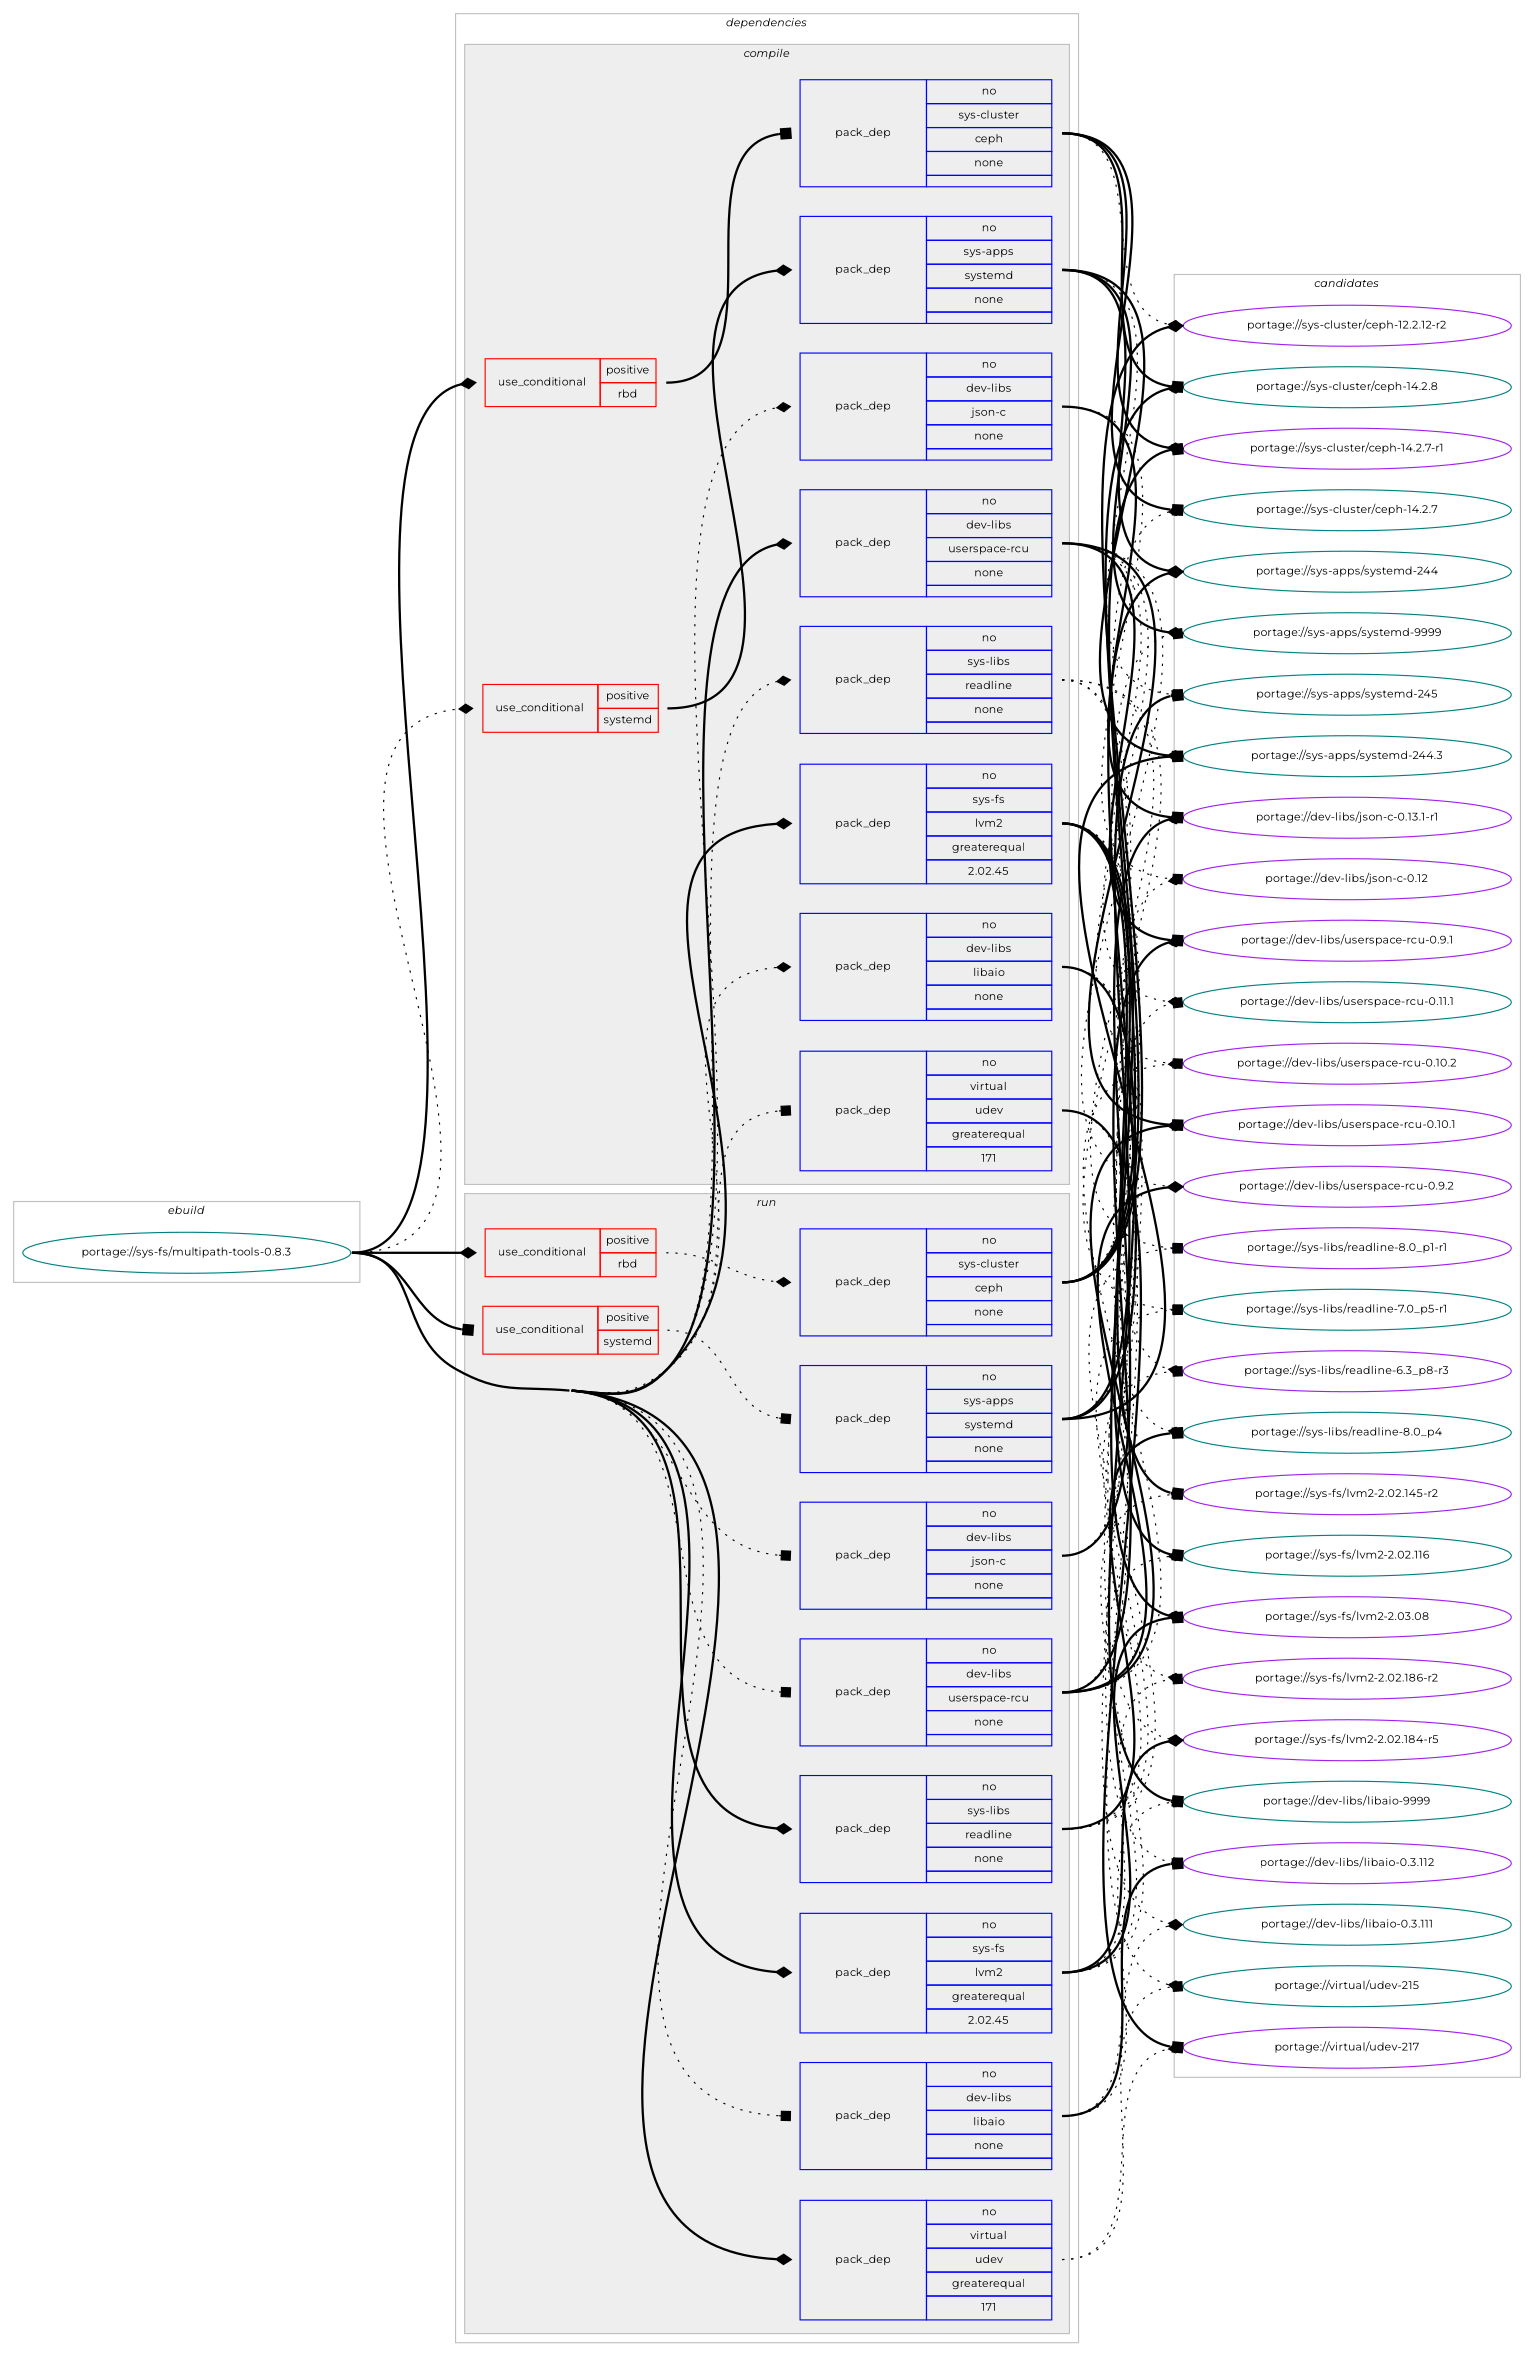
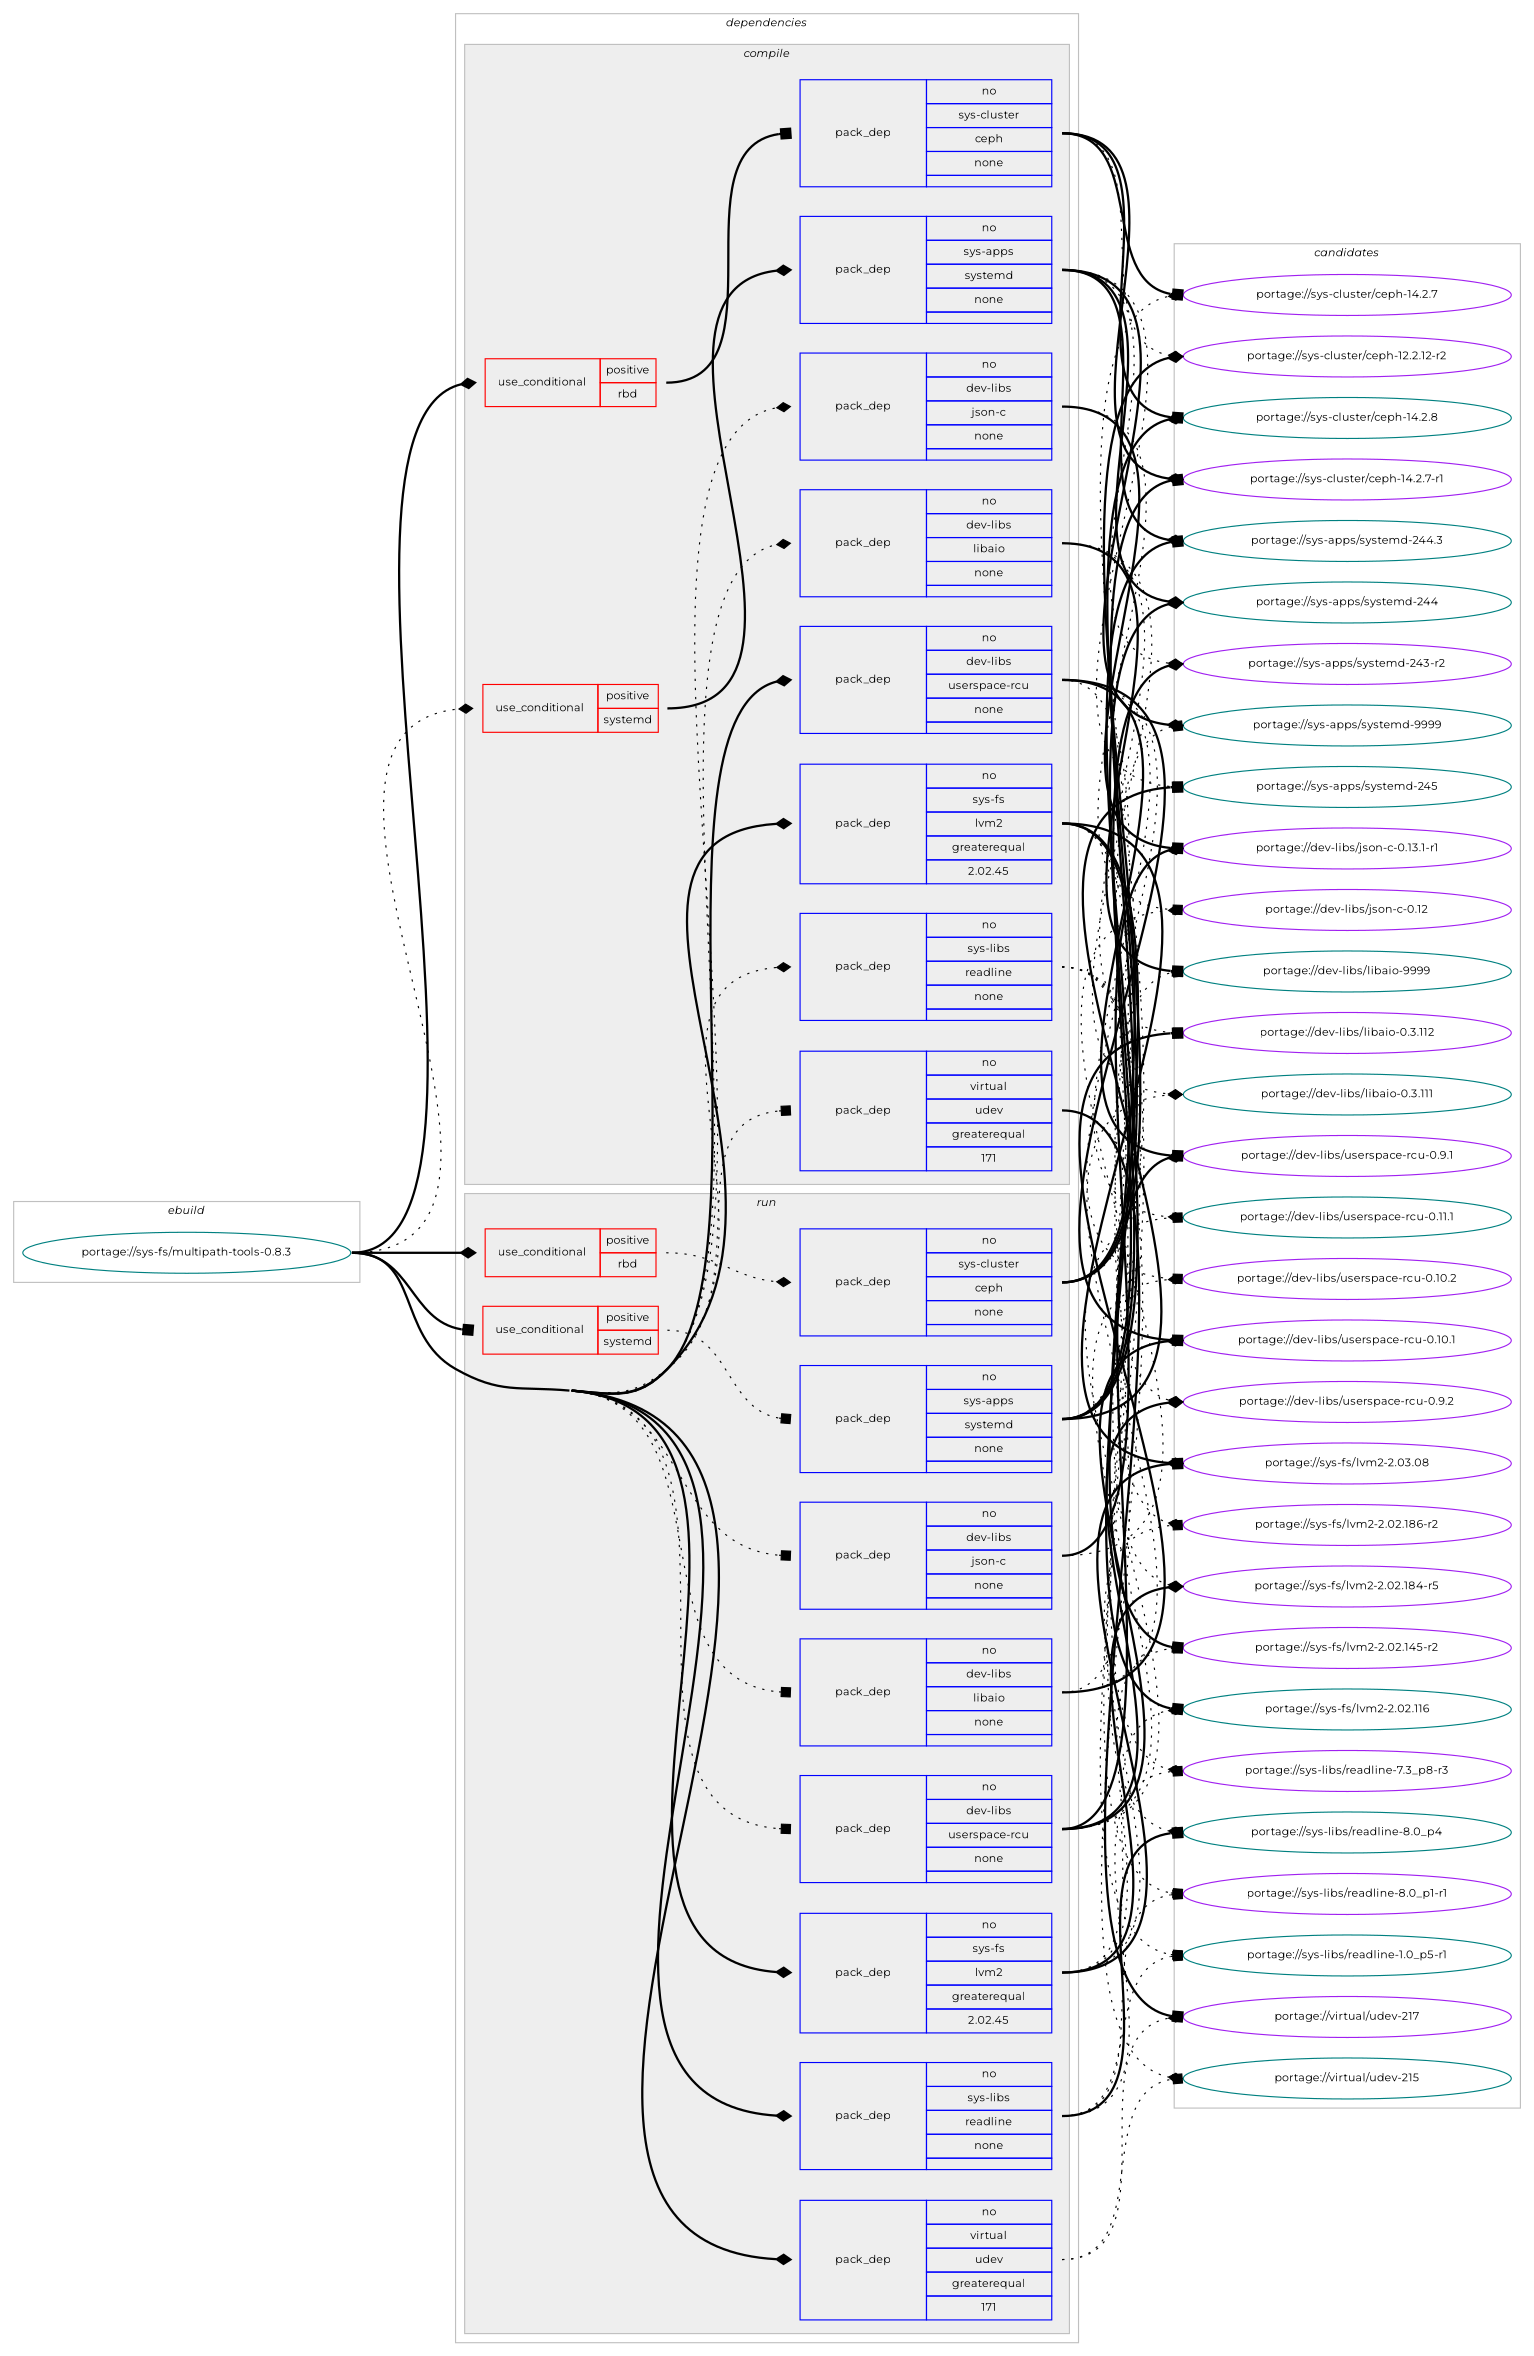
node "portage://sys-cluster/ceph-14.2.7": color teal -> purple
node "portage://sys-apps/systemd-243-r2": added
node "portage://sys-libs/readline-7.0_p5-r1": label "portage://sys-libs/readline-7.0_p5-r1" -> "portage://sys-libs/readline-1.0_p5-r1"
node "portage://sys-libs/readline-6.3_p8-r3": label "portage://sys-libs/readline-6.3_p8-r3" -> "portage://sys-libs/readline-7.3_p8-r3"
